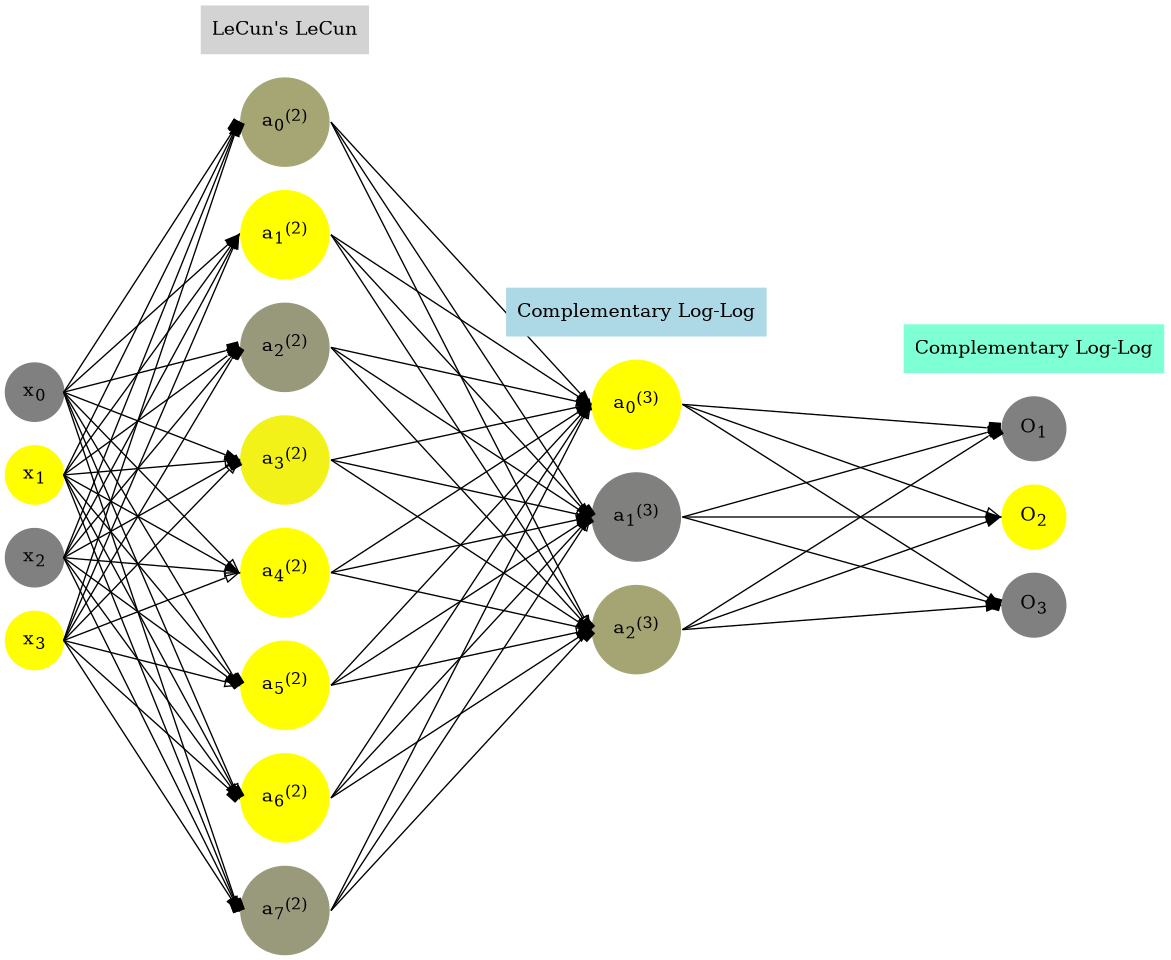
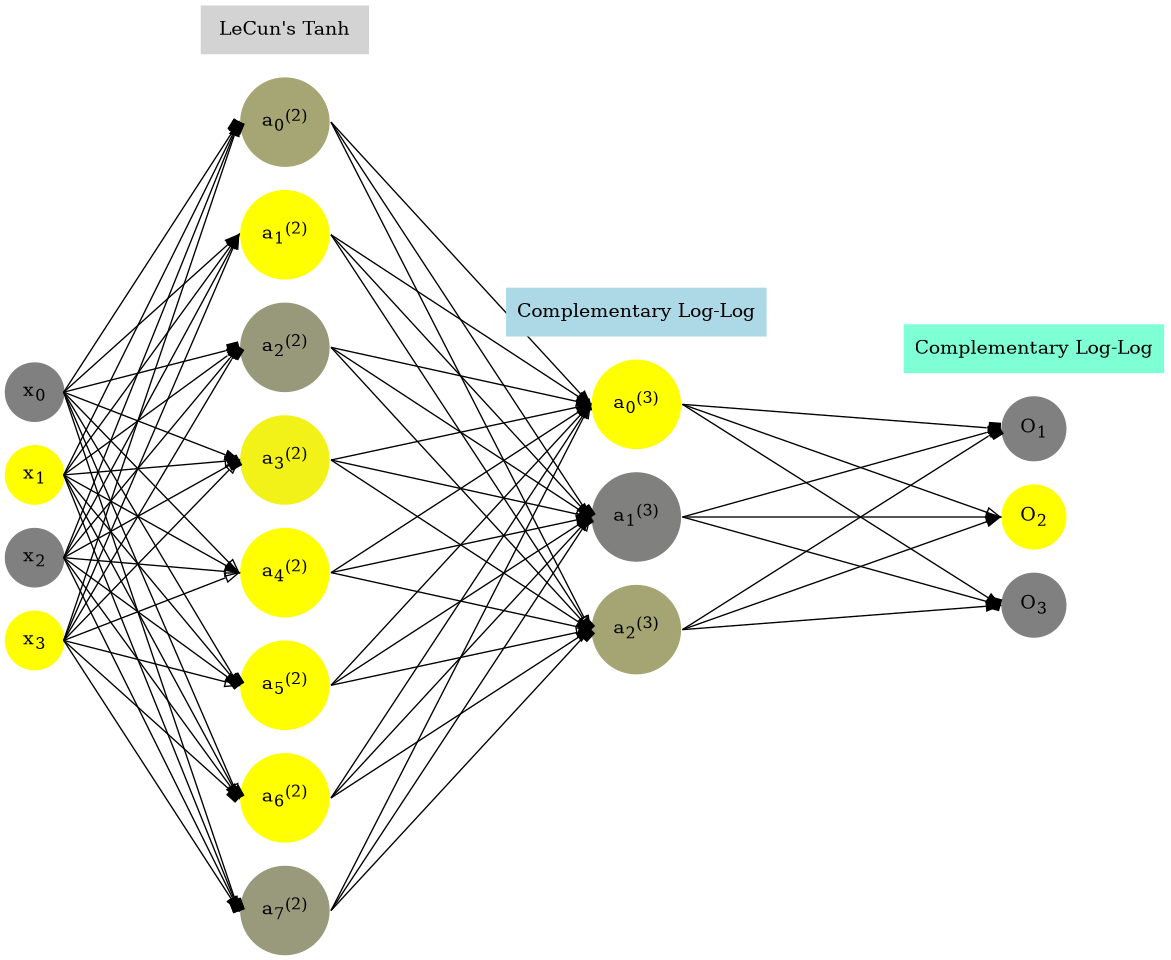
node "LeCun's LeCun": label "LeCun's LeCun" -> "LeCun's Tanh"
